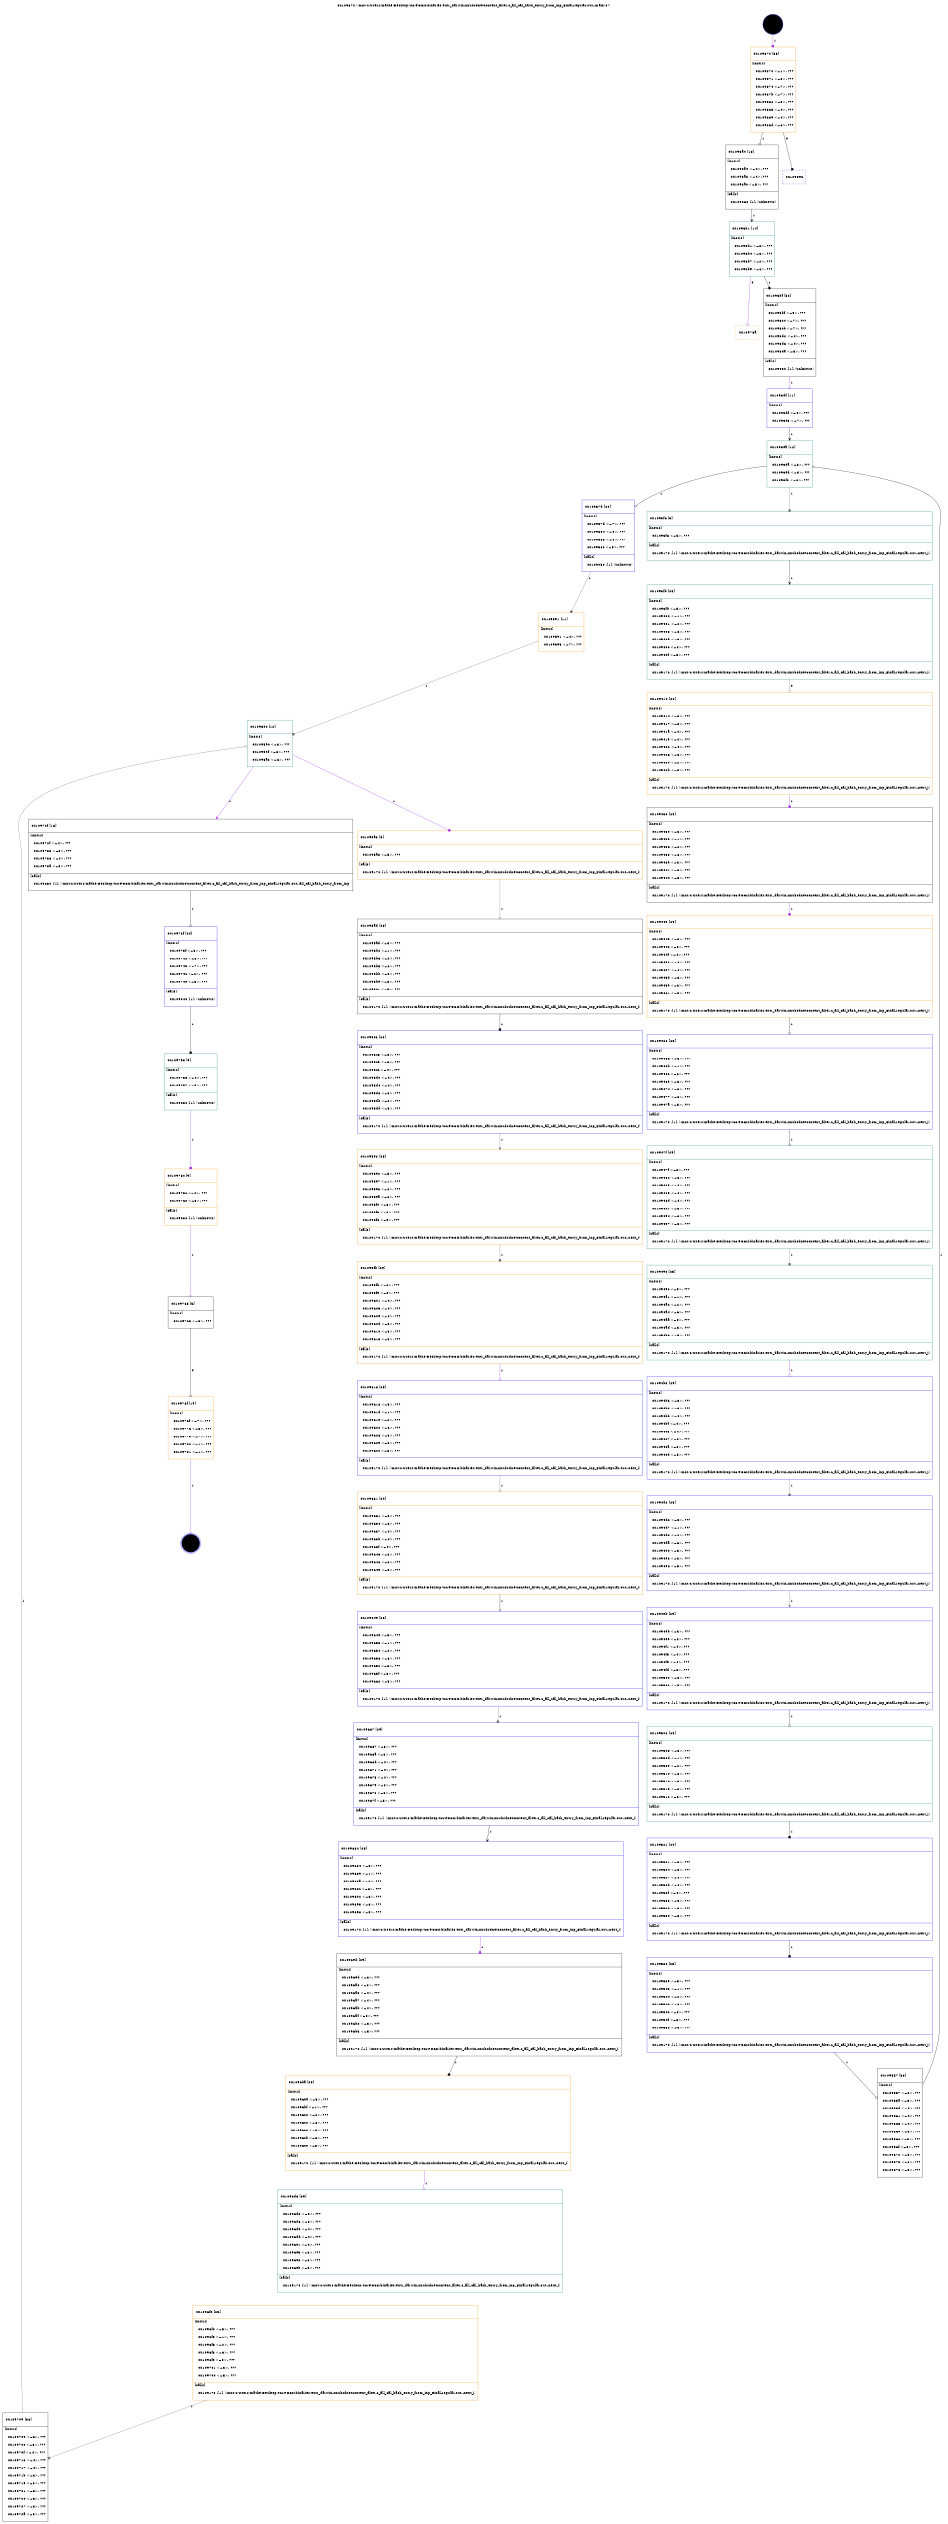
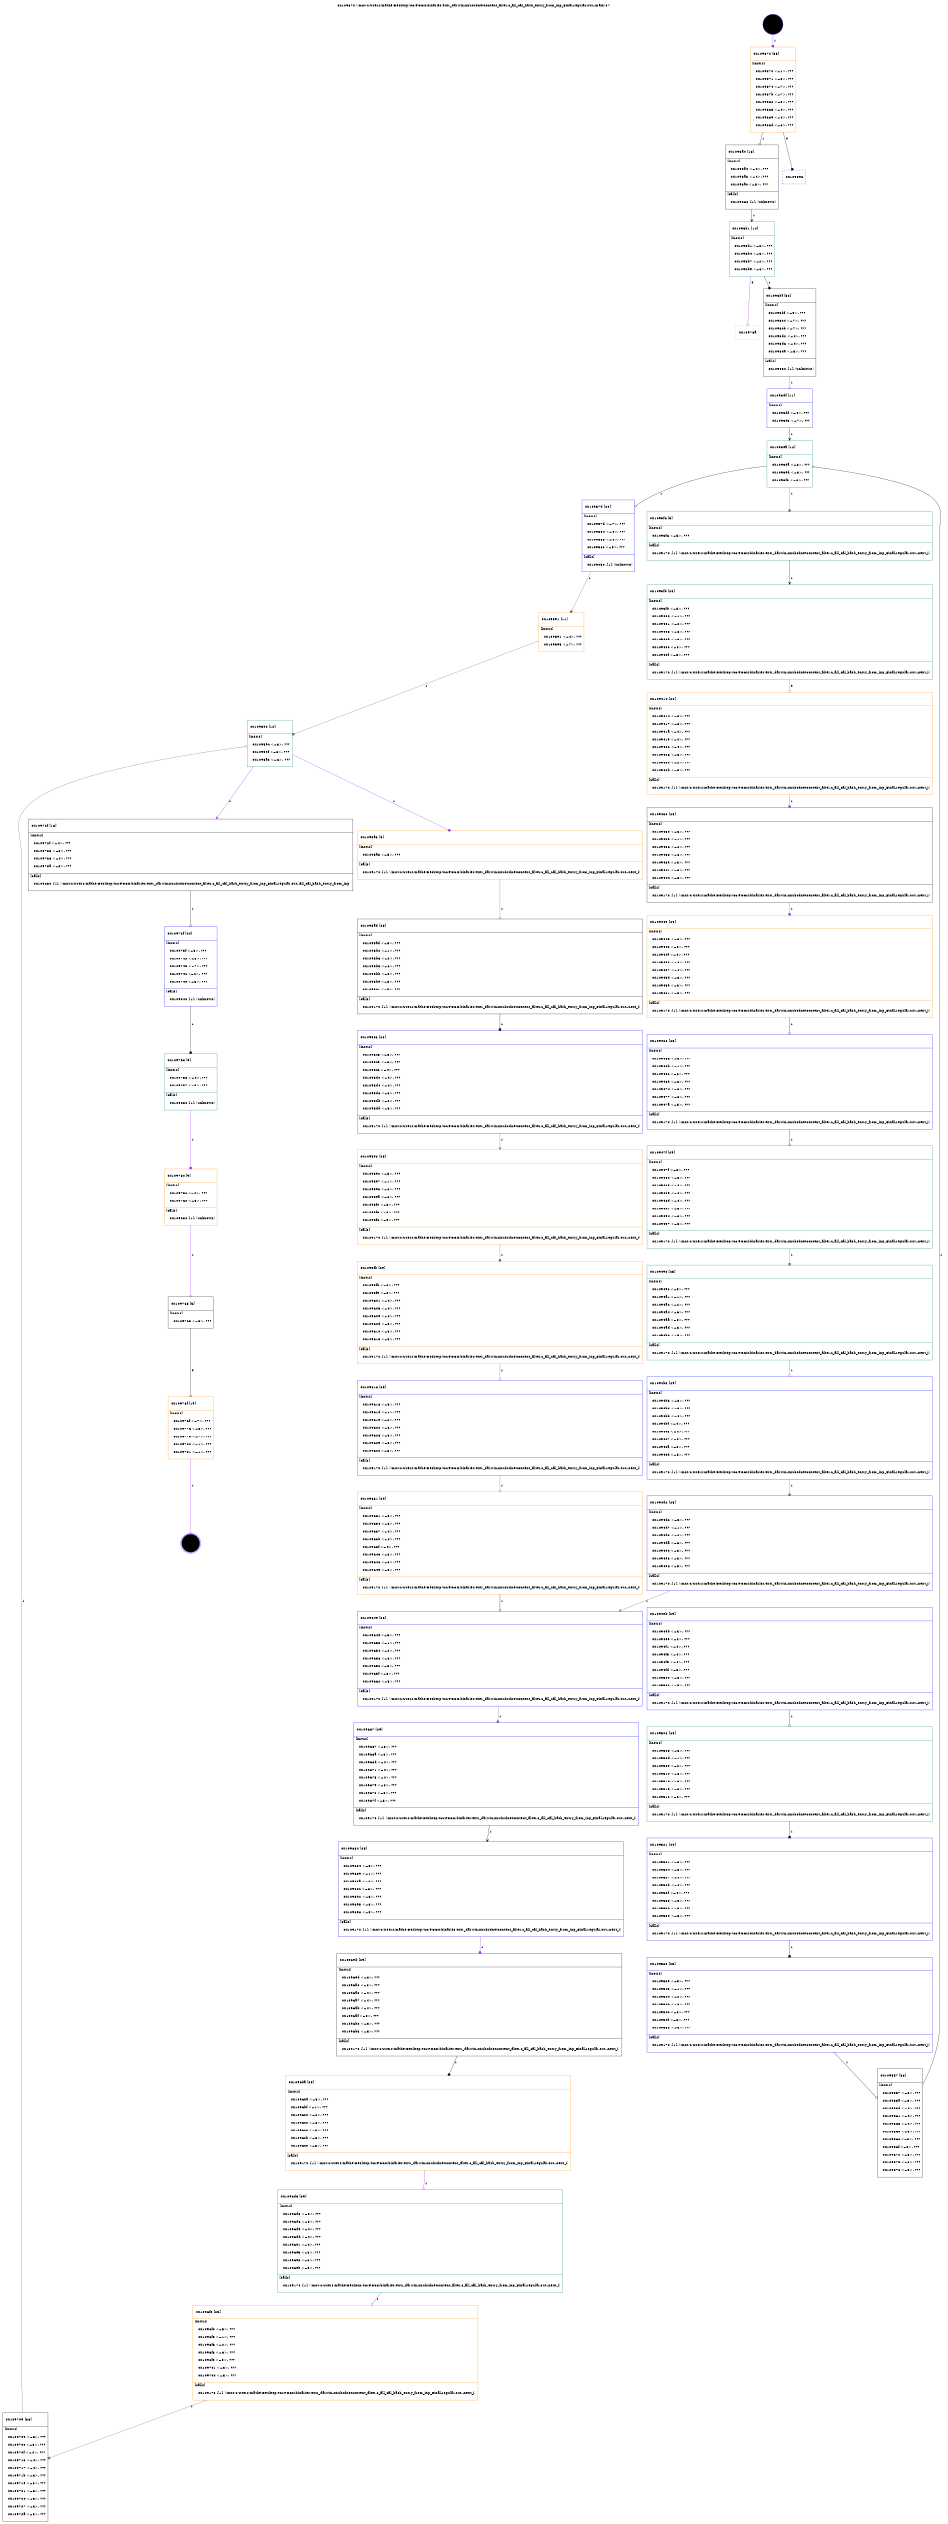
edge "0x1094d2 [25]" -> "0x1094eb [29]": now "0x1094d2 [25]" -> "0x10964e [25]"
edge "0x1096d3 [29]" -> "0x1096f0 [25]": added, label "1"
